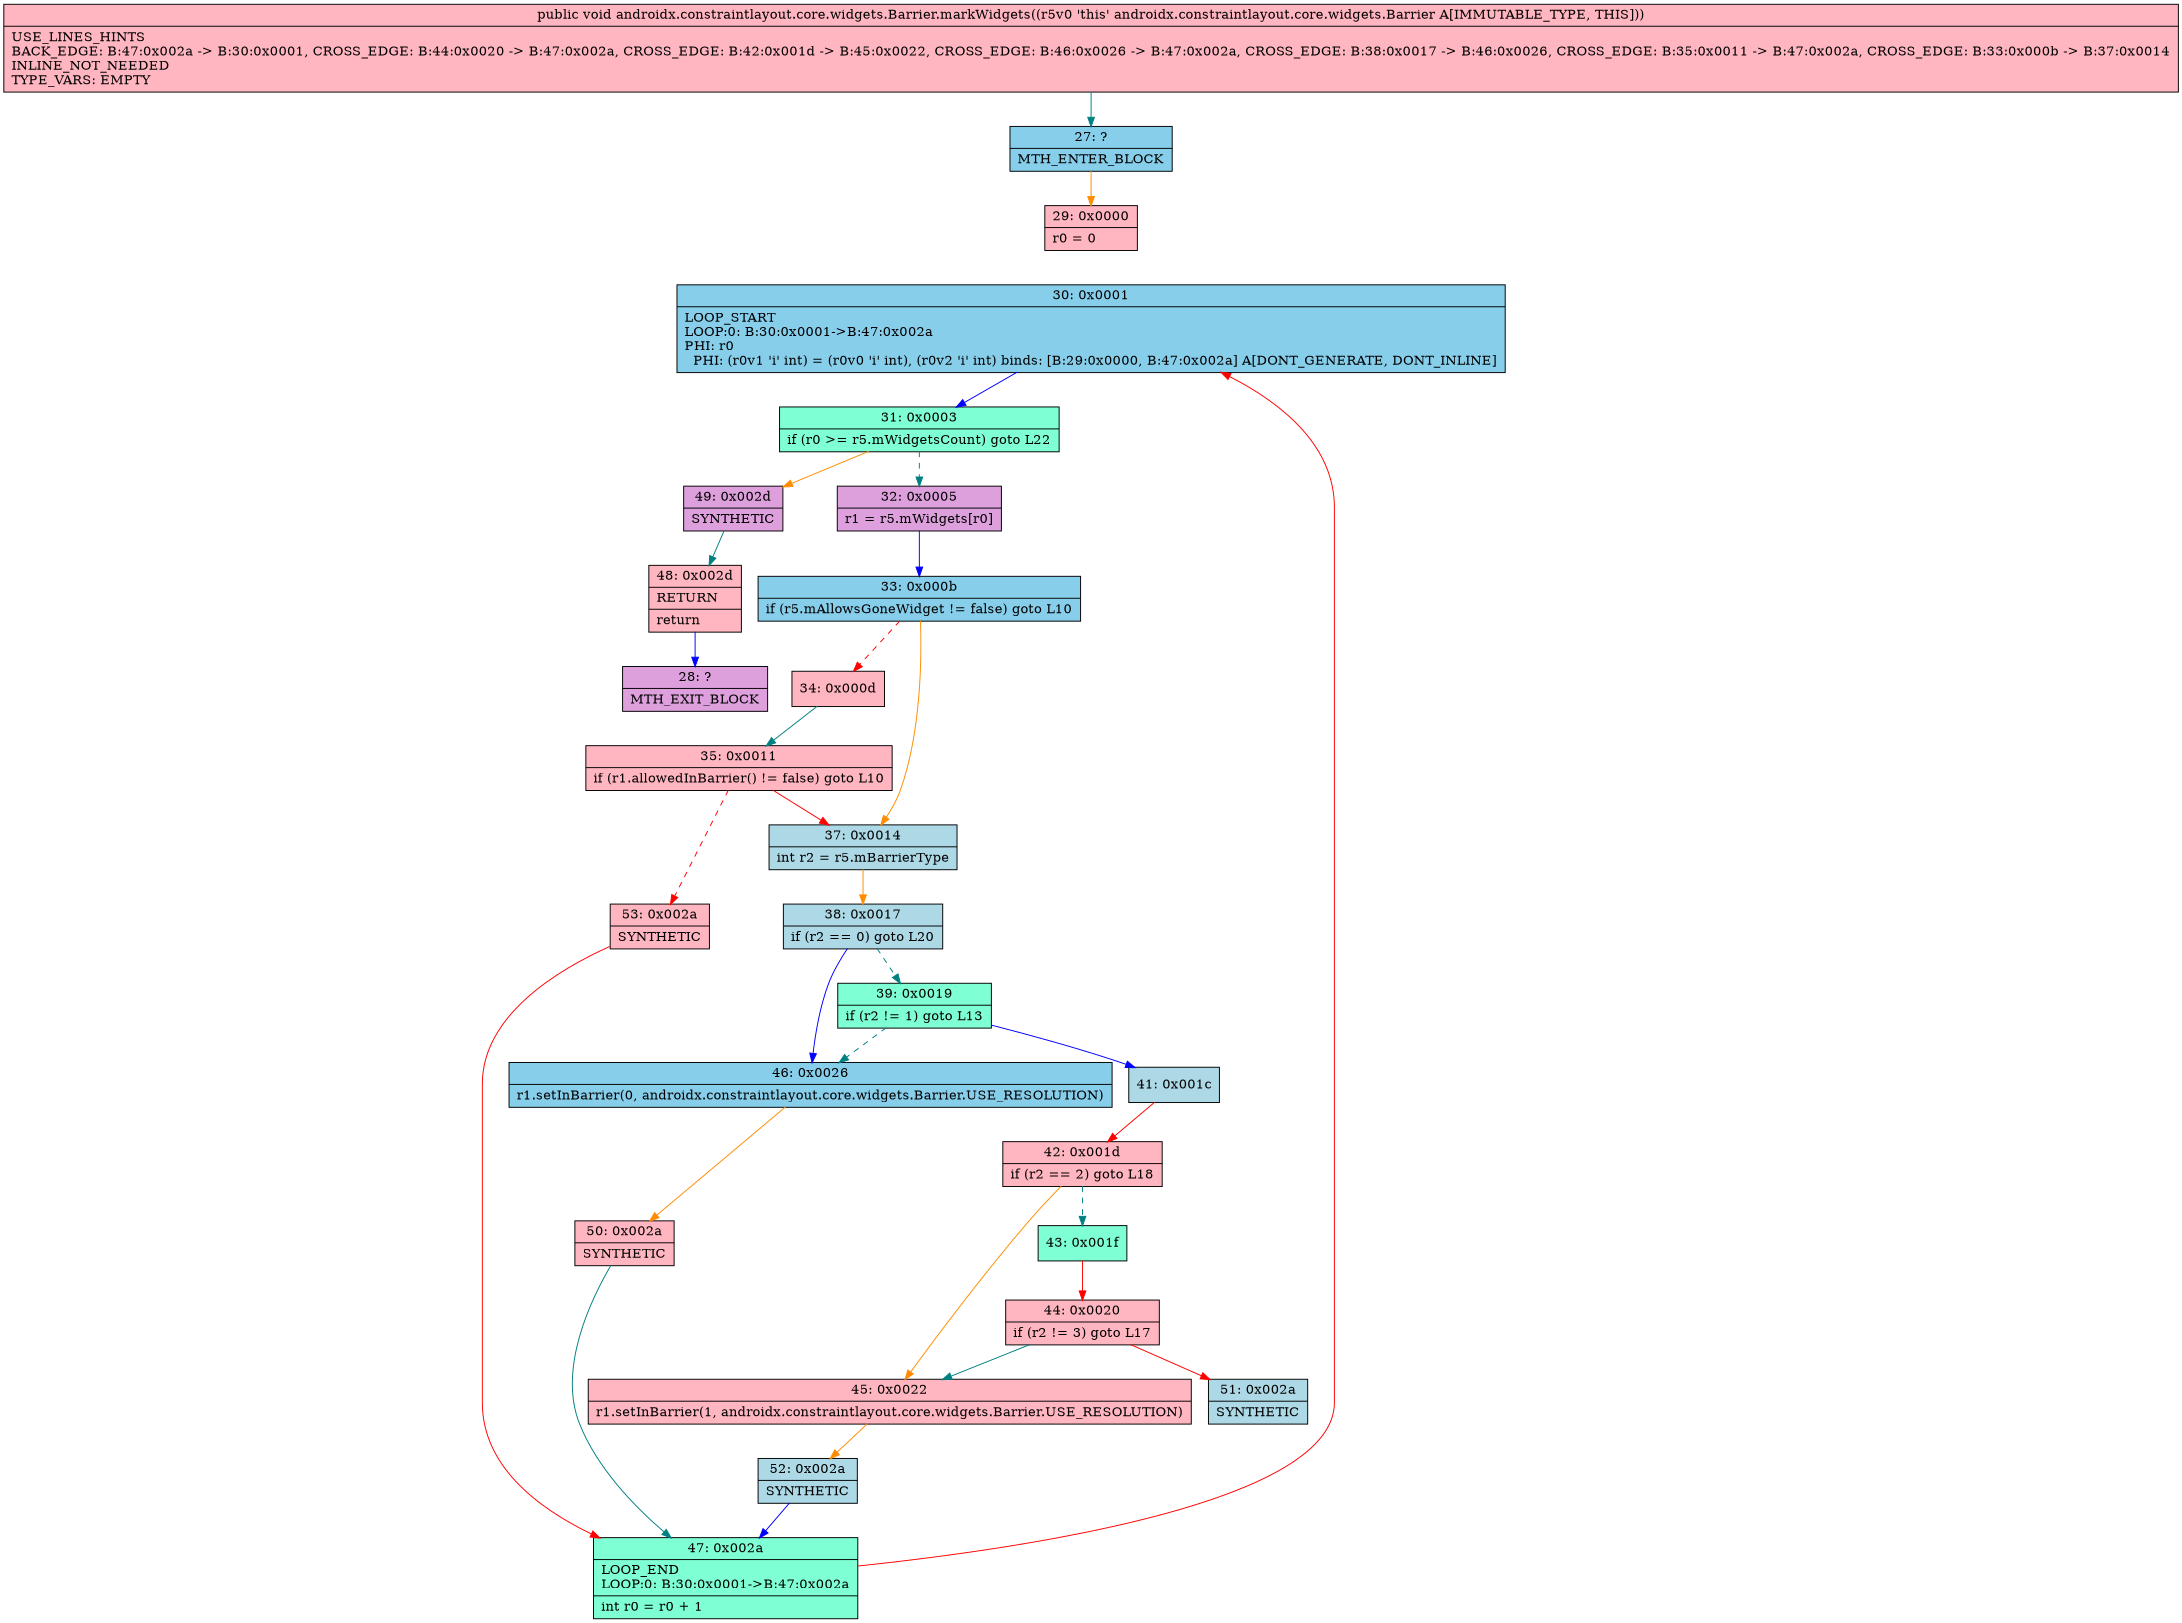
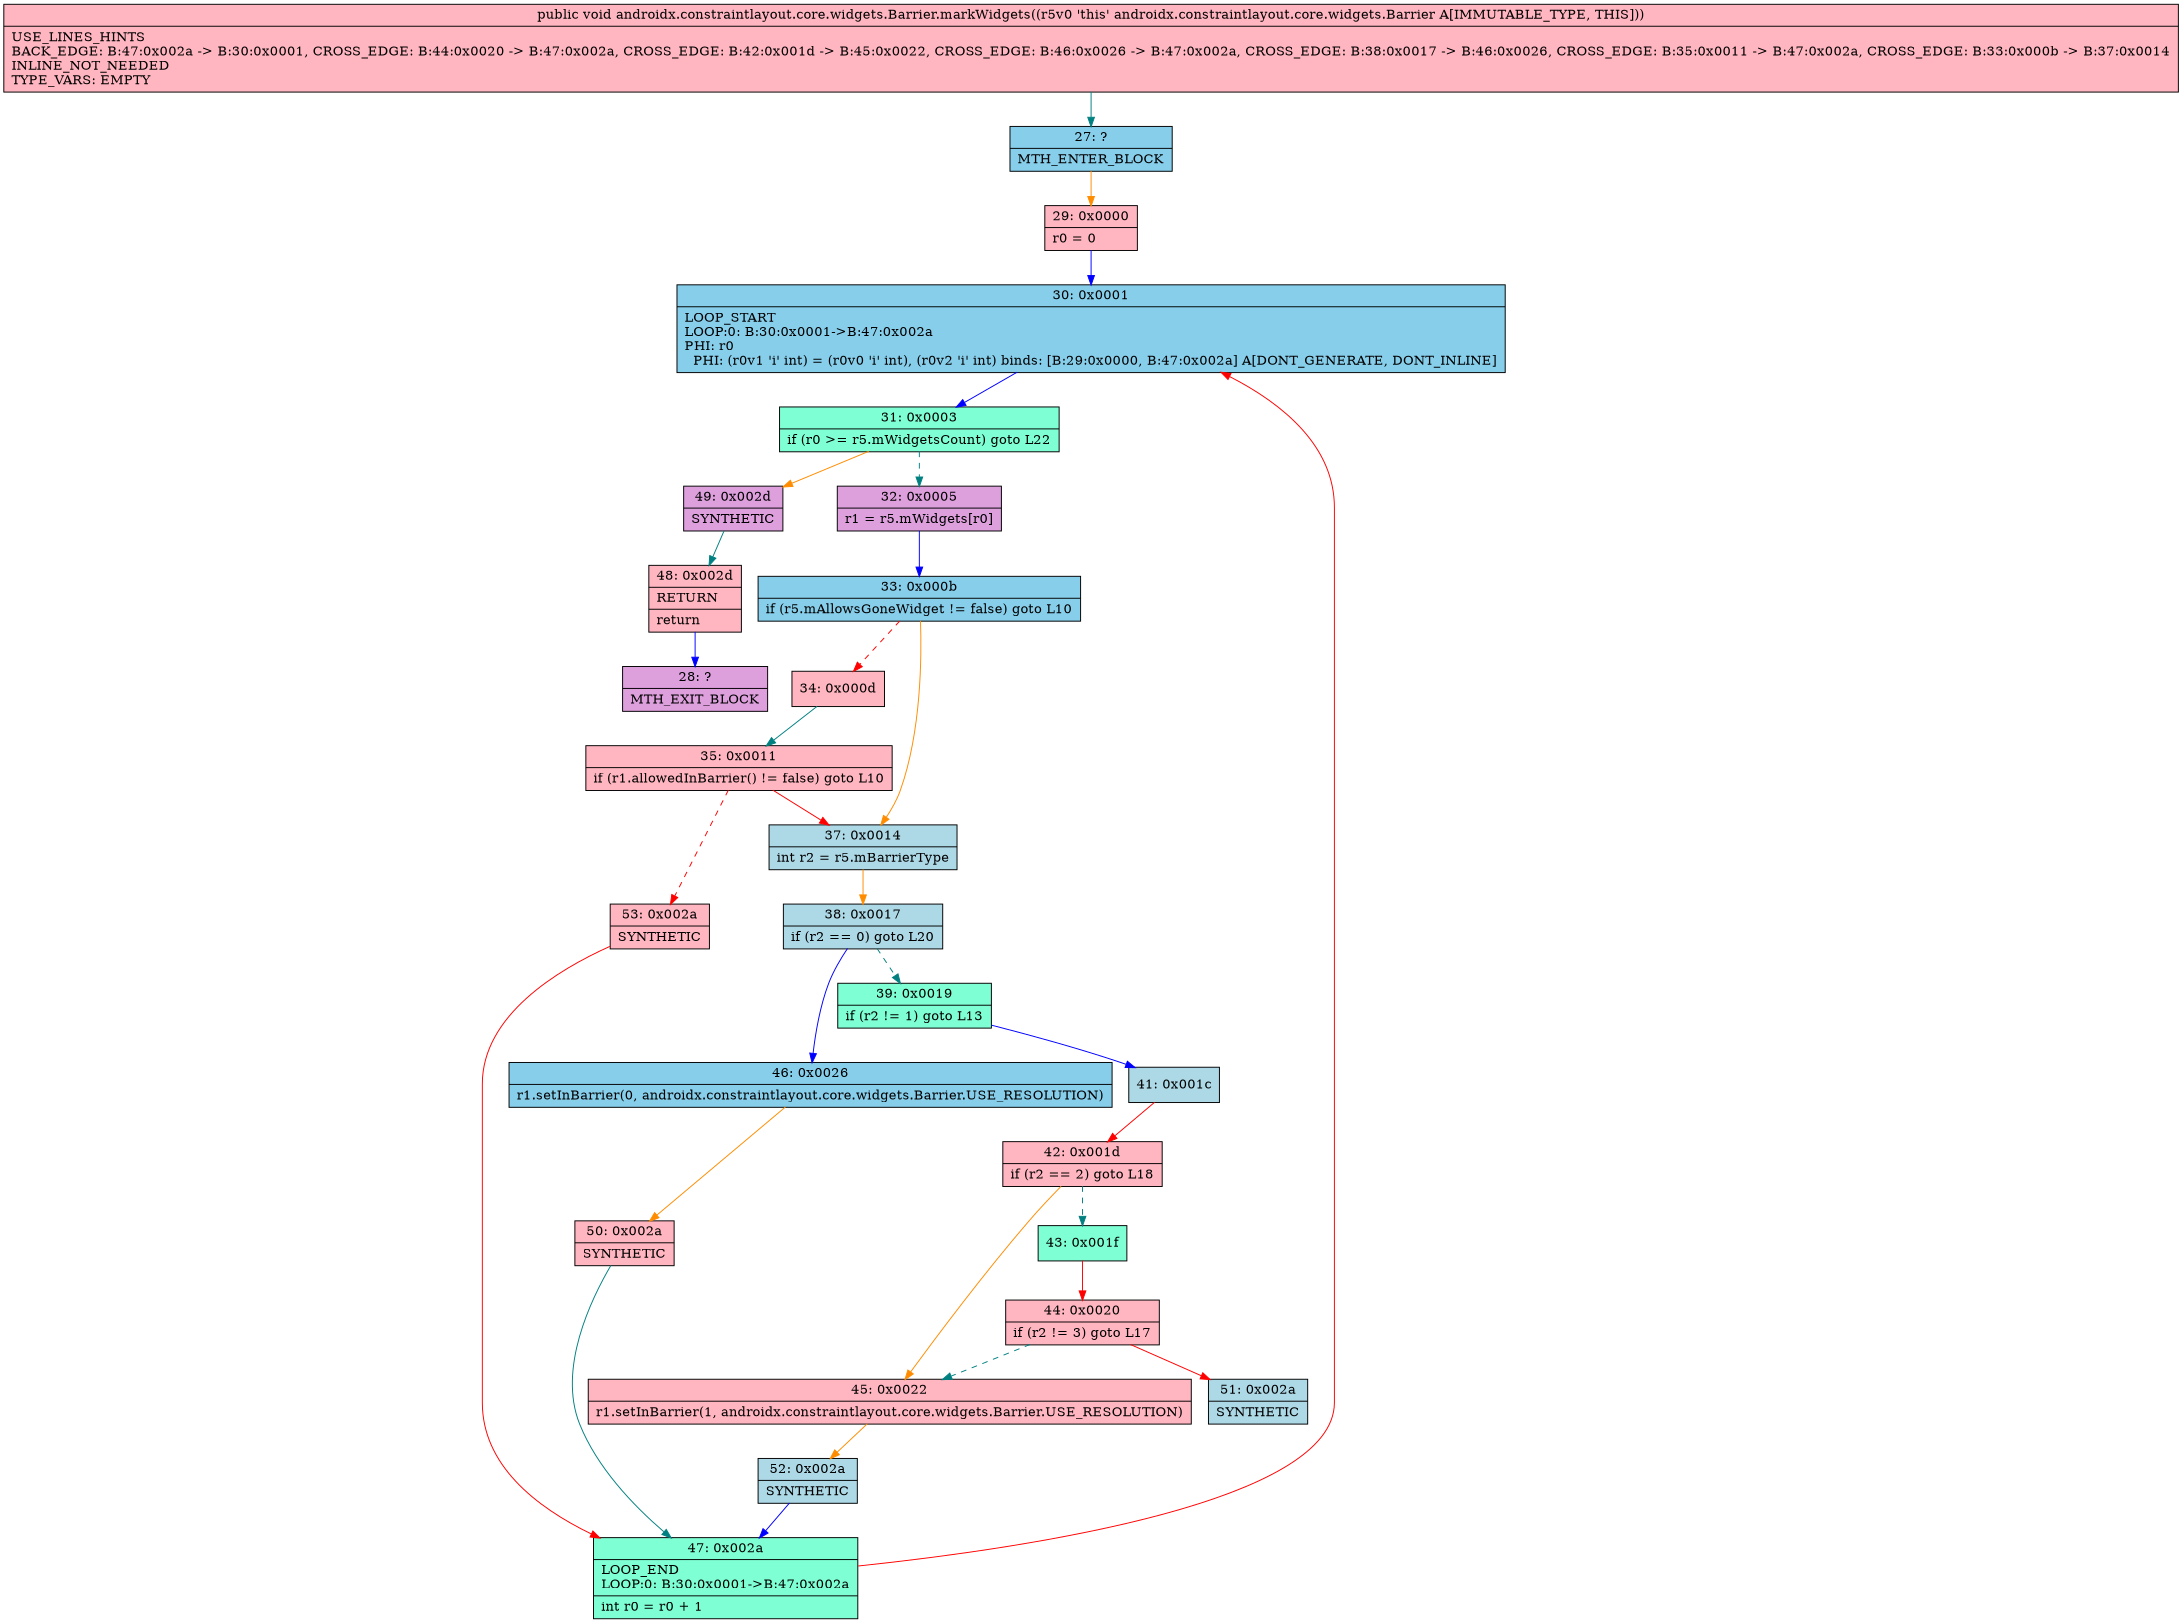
edge "29: 0x0000" -> "30: 0x0001": added
edge "39: 0x0019" -> "46: 0x0026": removed
edge "44: 0x0020" -> "45: 0x0022": style solid -> dashed
